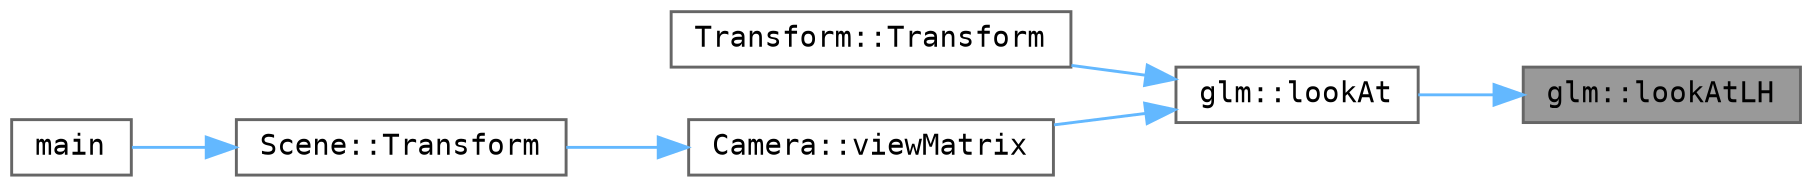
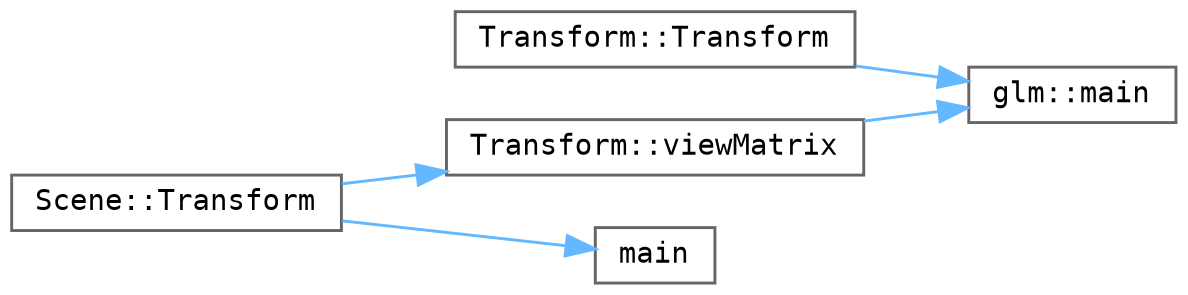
node "glm::lookAt": label "glm::lookAt" -> "glm::main"
node "glm::lookAtLH": removed
edge "main" -> "Scene::Transform": reversed
node "Camera::viewMatrix": label "Camera::viewMatrix" -> "Transform::viewMatrix"
